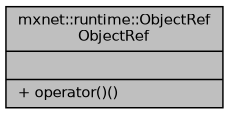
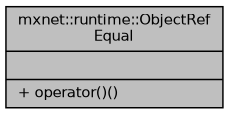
node "mxnet::runtime::ObjectRef": text "ObjectRef" -> "Equal"
